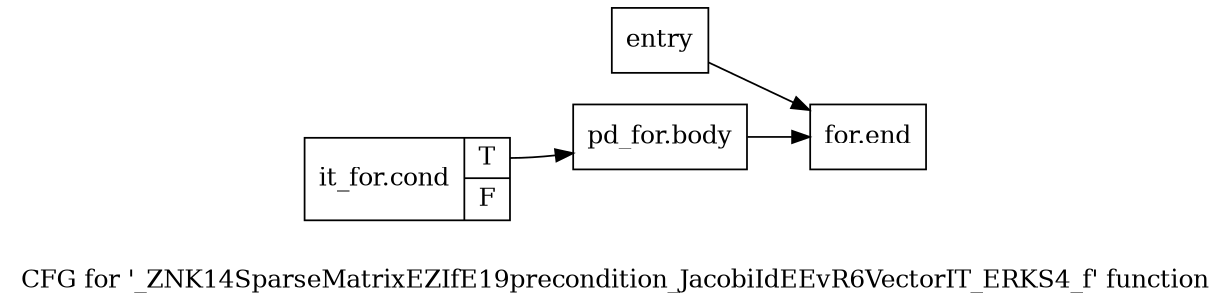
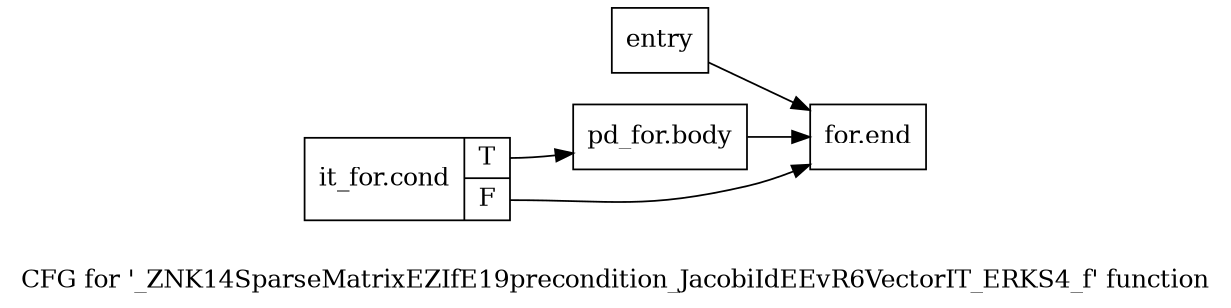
edge "it_for.cond" -> "for.end": added
